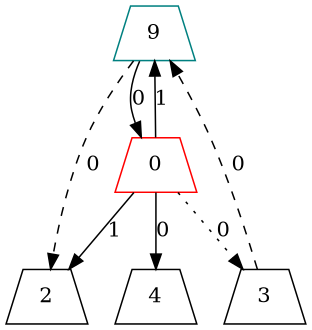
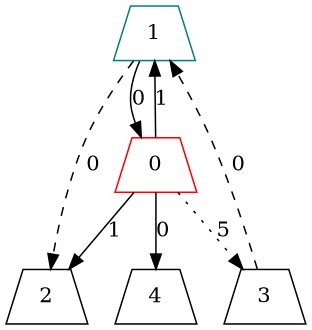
node "9": label "9" -> "1"
edge "0" -> "3": label "0" -> "5"
